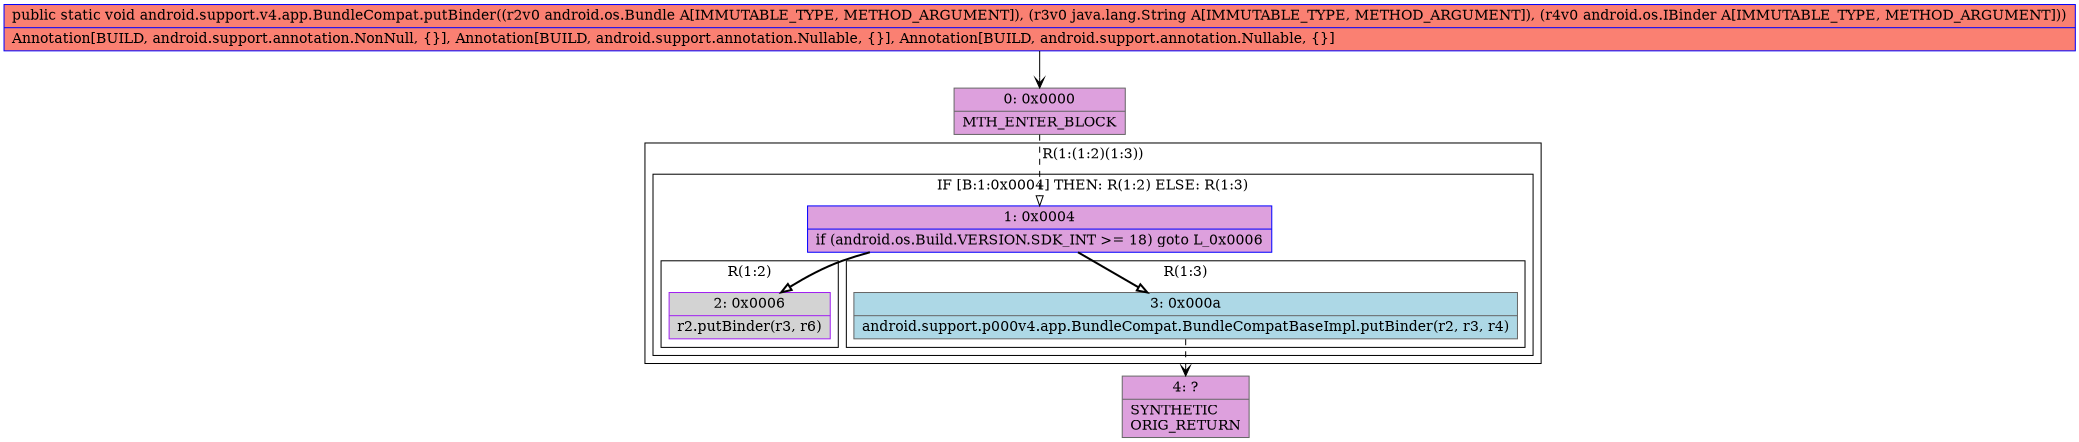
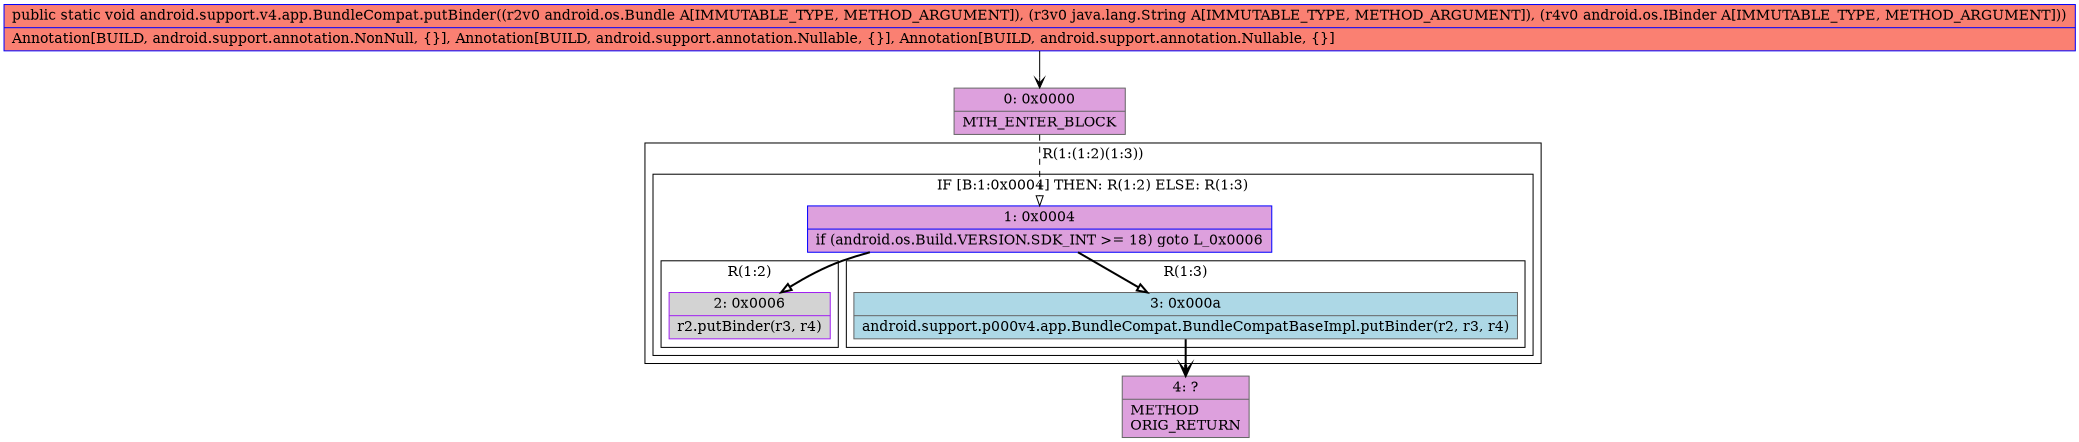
node "2: 0x0006": text "r2.putBinder(r3, r6)" -> "r2.putBinder(r3, r4)"
edge "3: 0x000a" -> "4: ?": style dashed -> bold
node "4: ?": text "SYNTHETIC" -> "METHOD"
